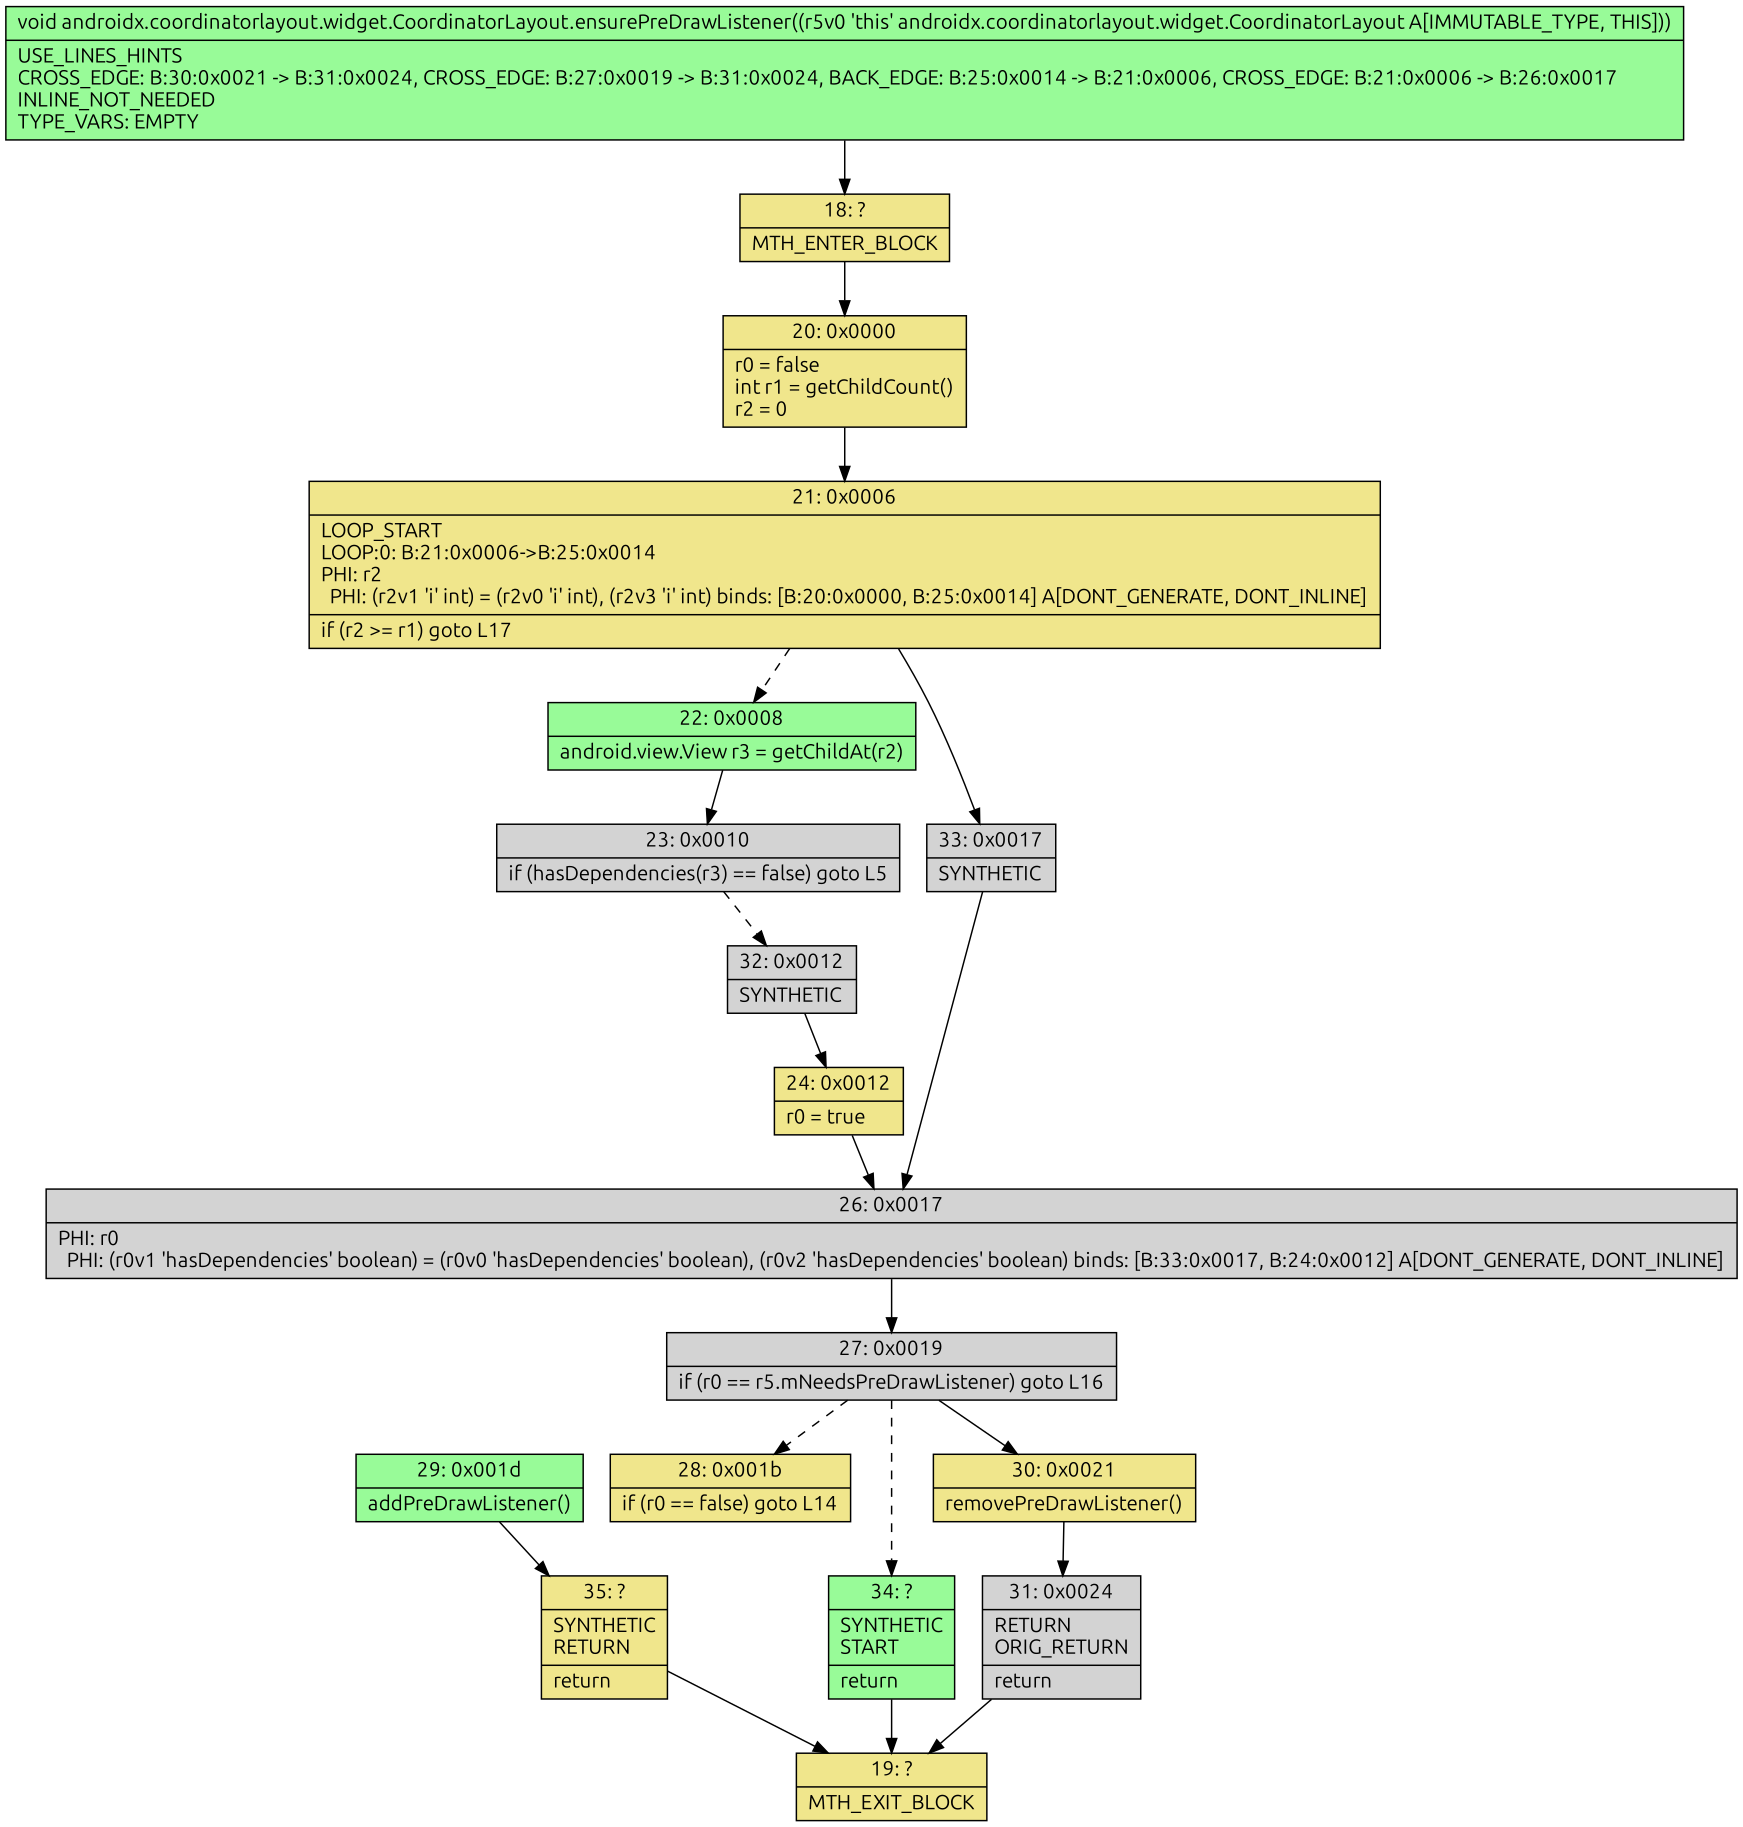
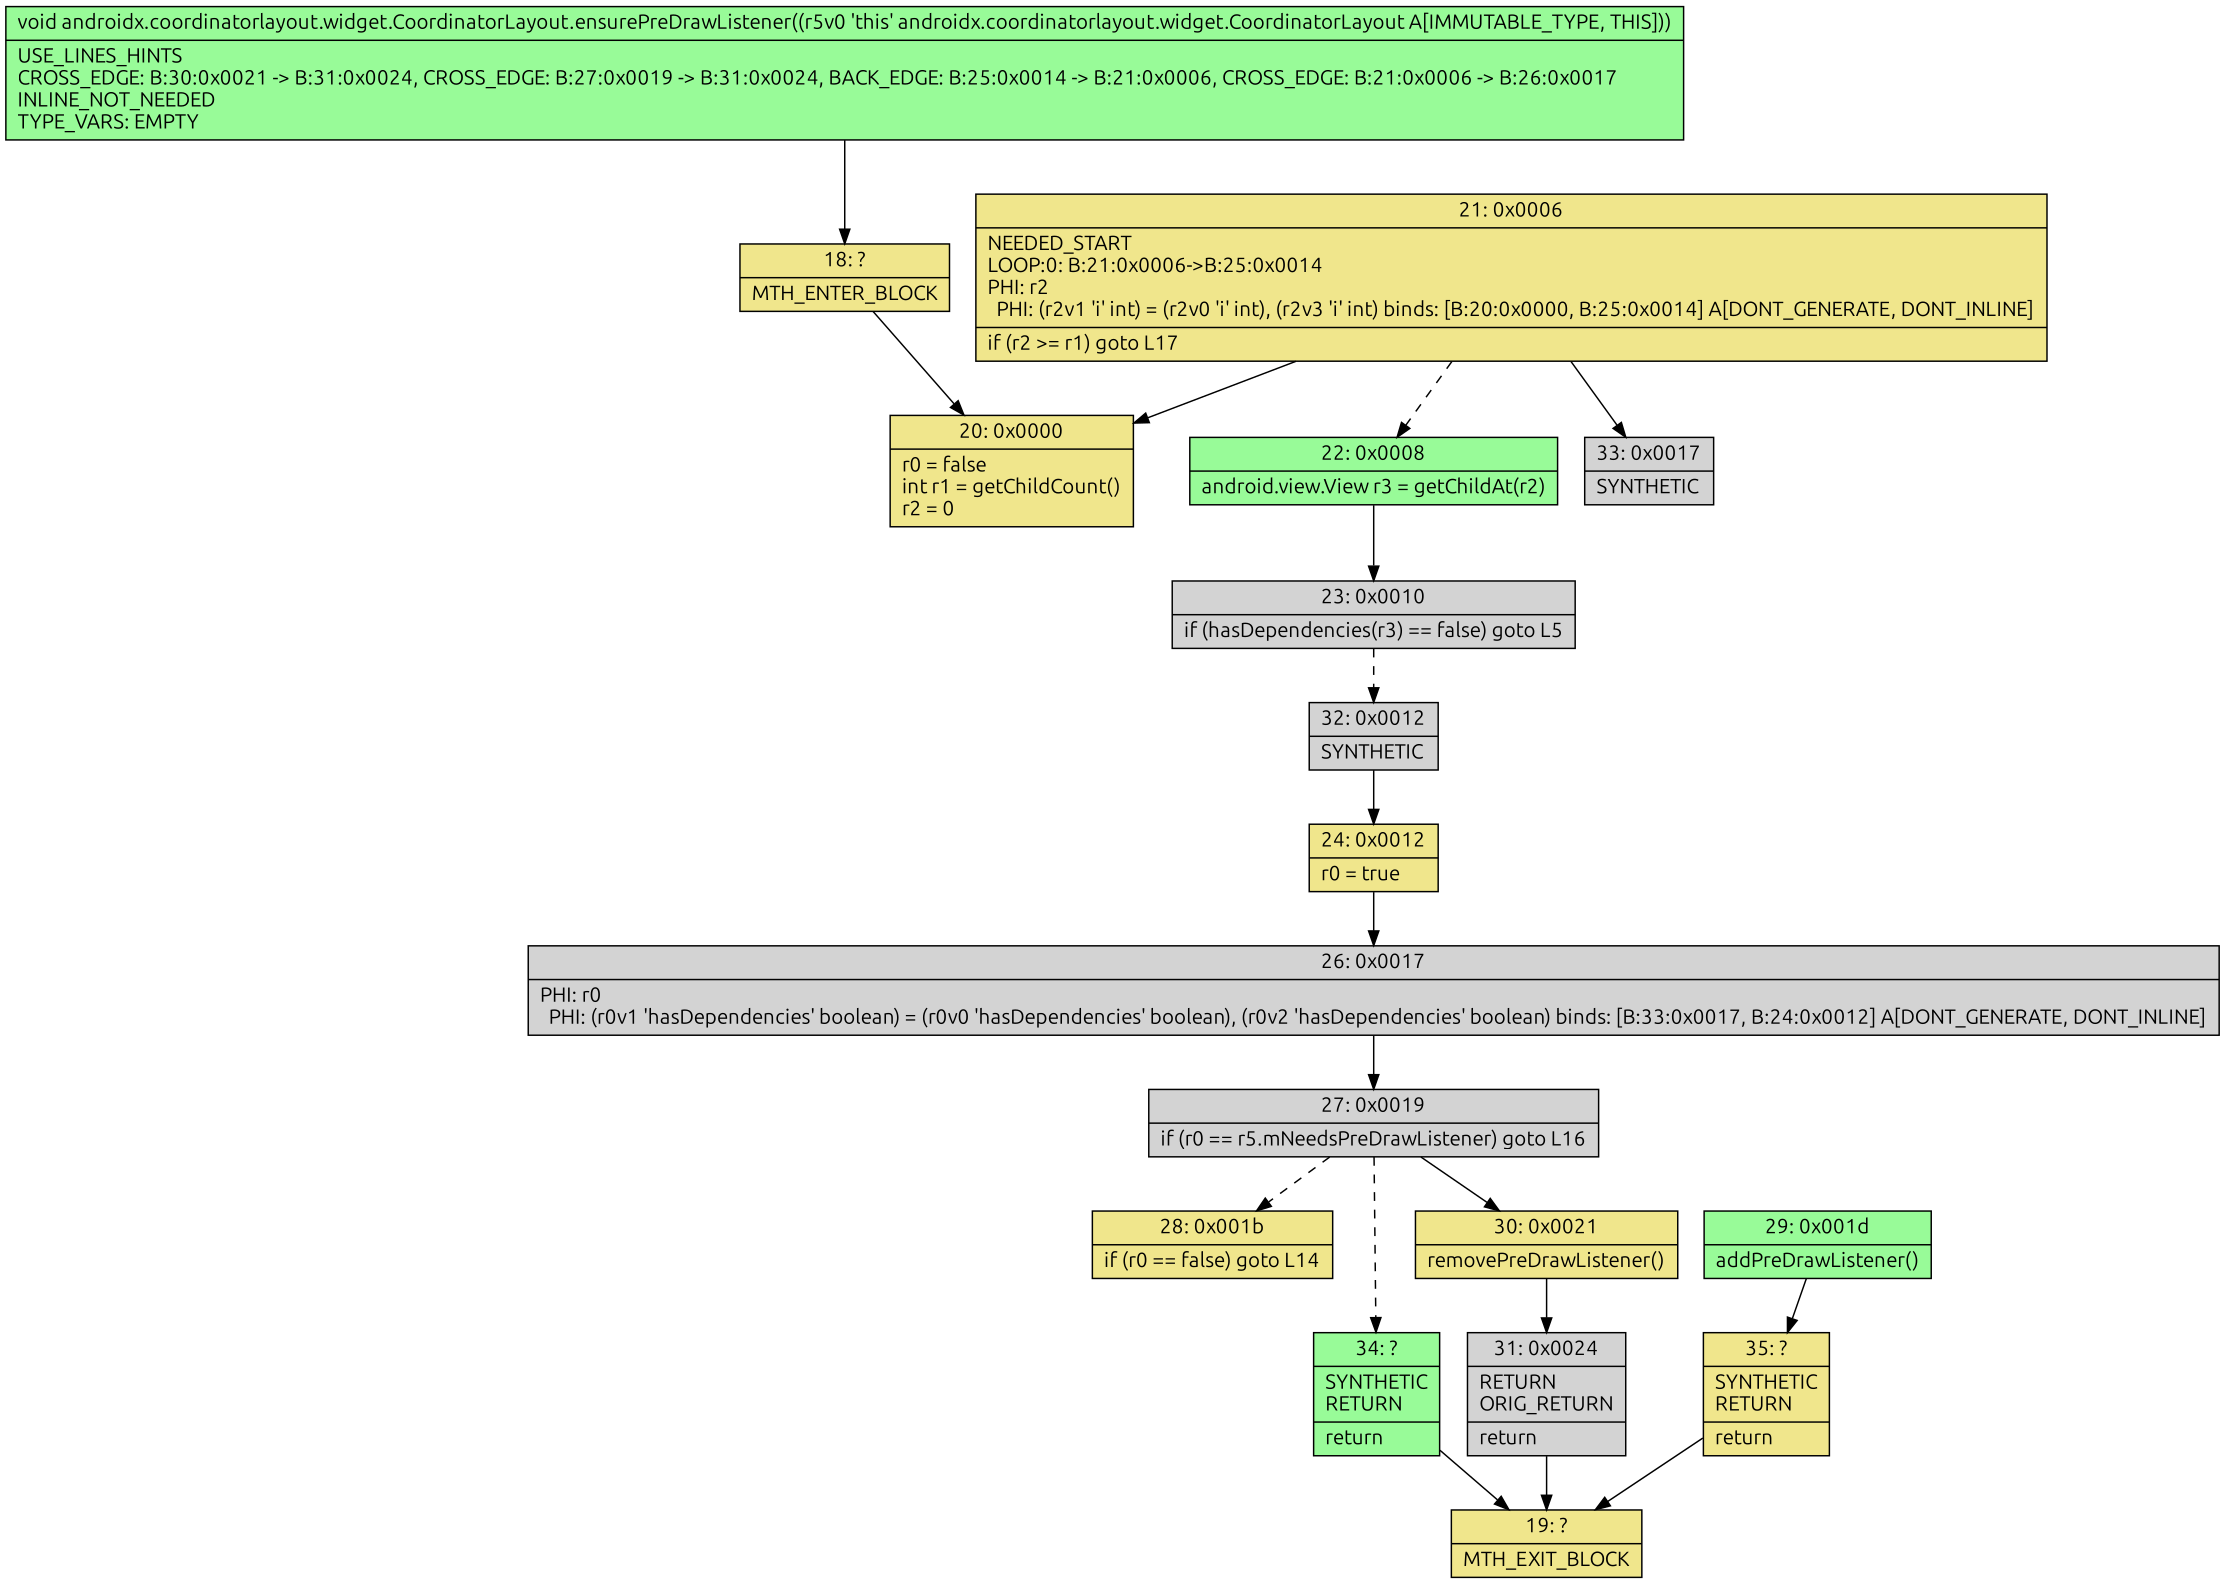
edge "20: 0x0000" -> "21: 0x0006": reversed
node "21: 0x0006": text "LOOP_START" -> "NEEDED_START"
edge "33: 0x0017" -> "26: 0x0017": removed
node "34: ?": text "START" -> "RETURN"
